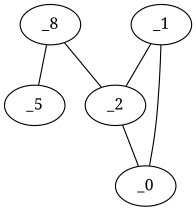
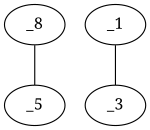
node "_2": removed
node "_0": label "_0" -> "_3"
